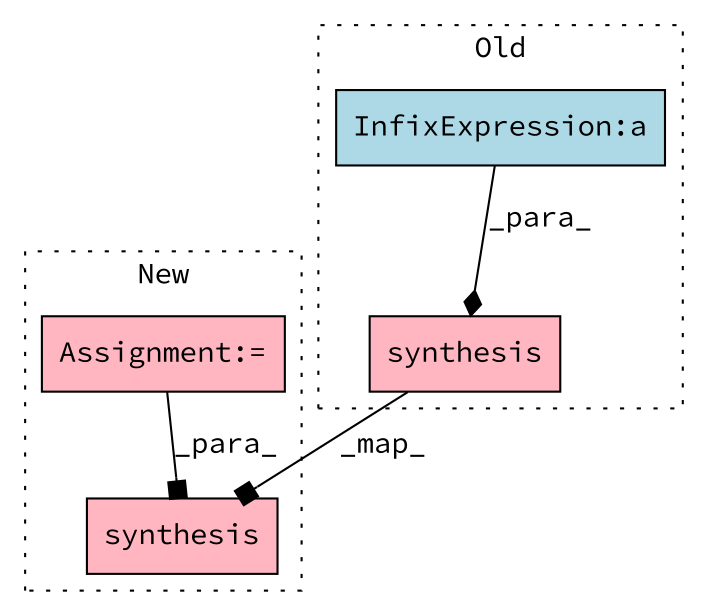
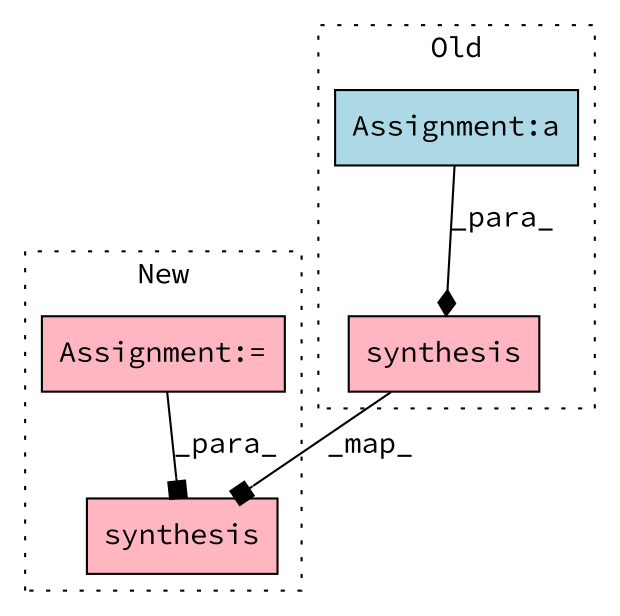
node "InfixExpression:a": label "InfixExpression:a" -> "Assignment:a"
